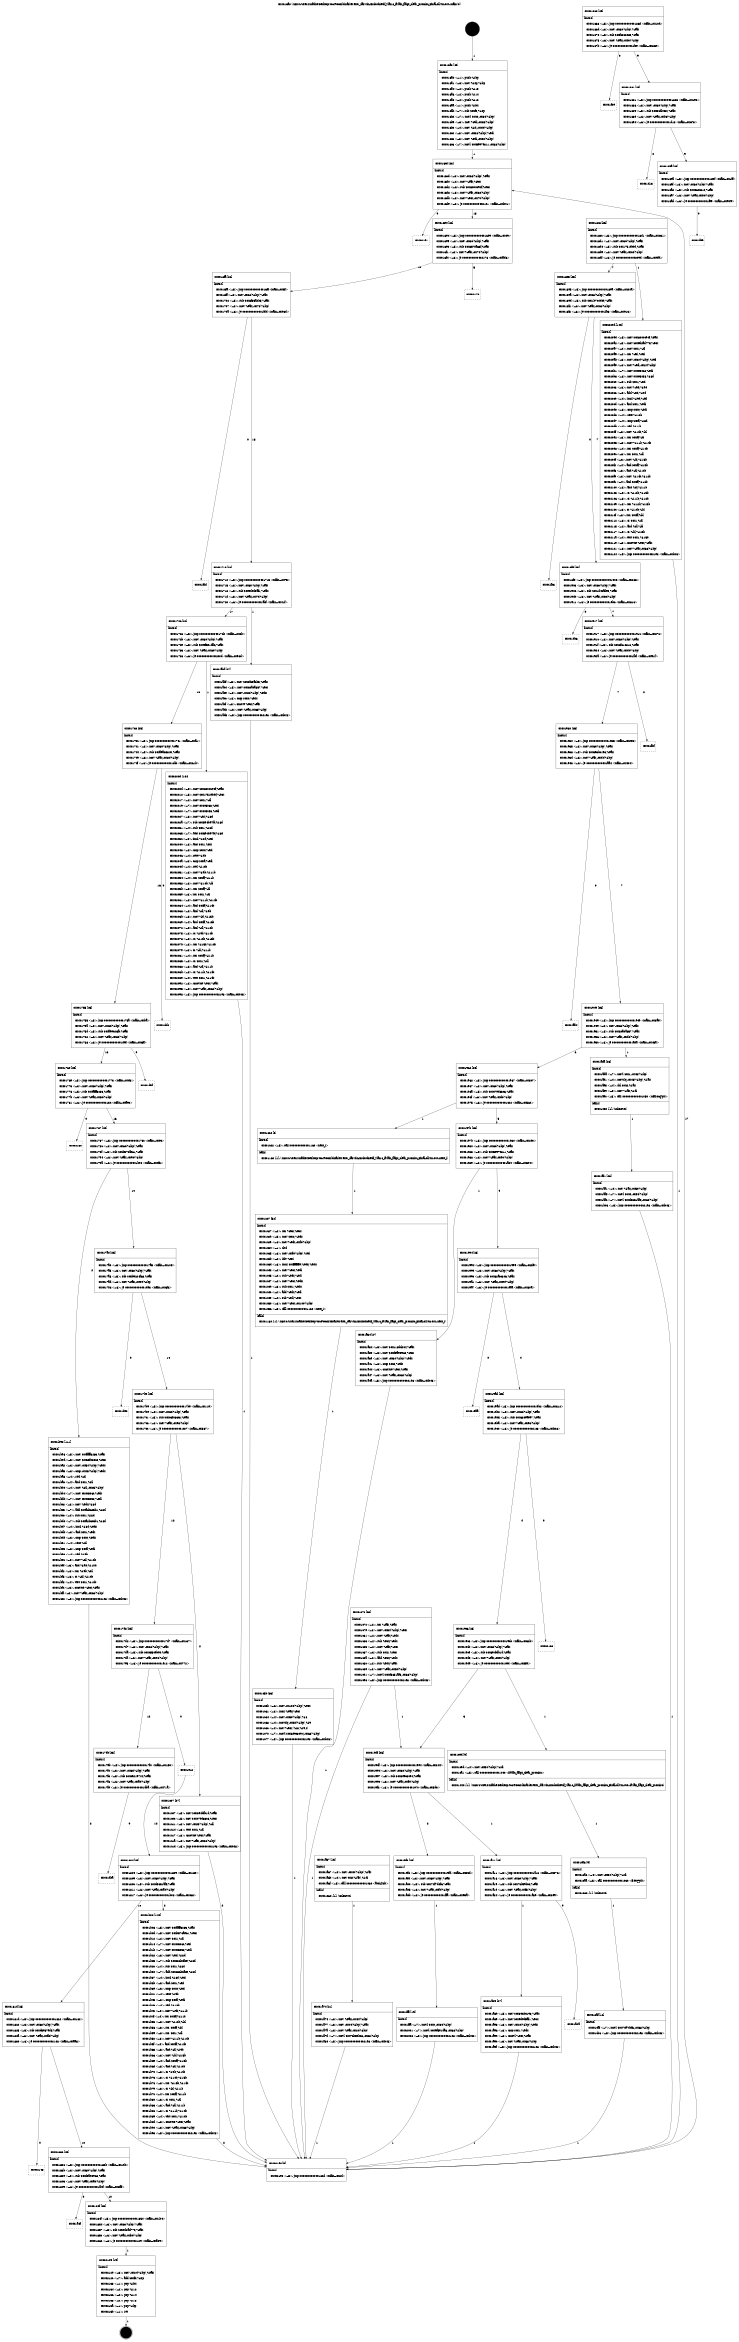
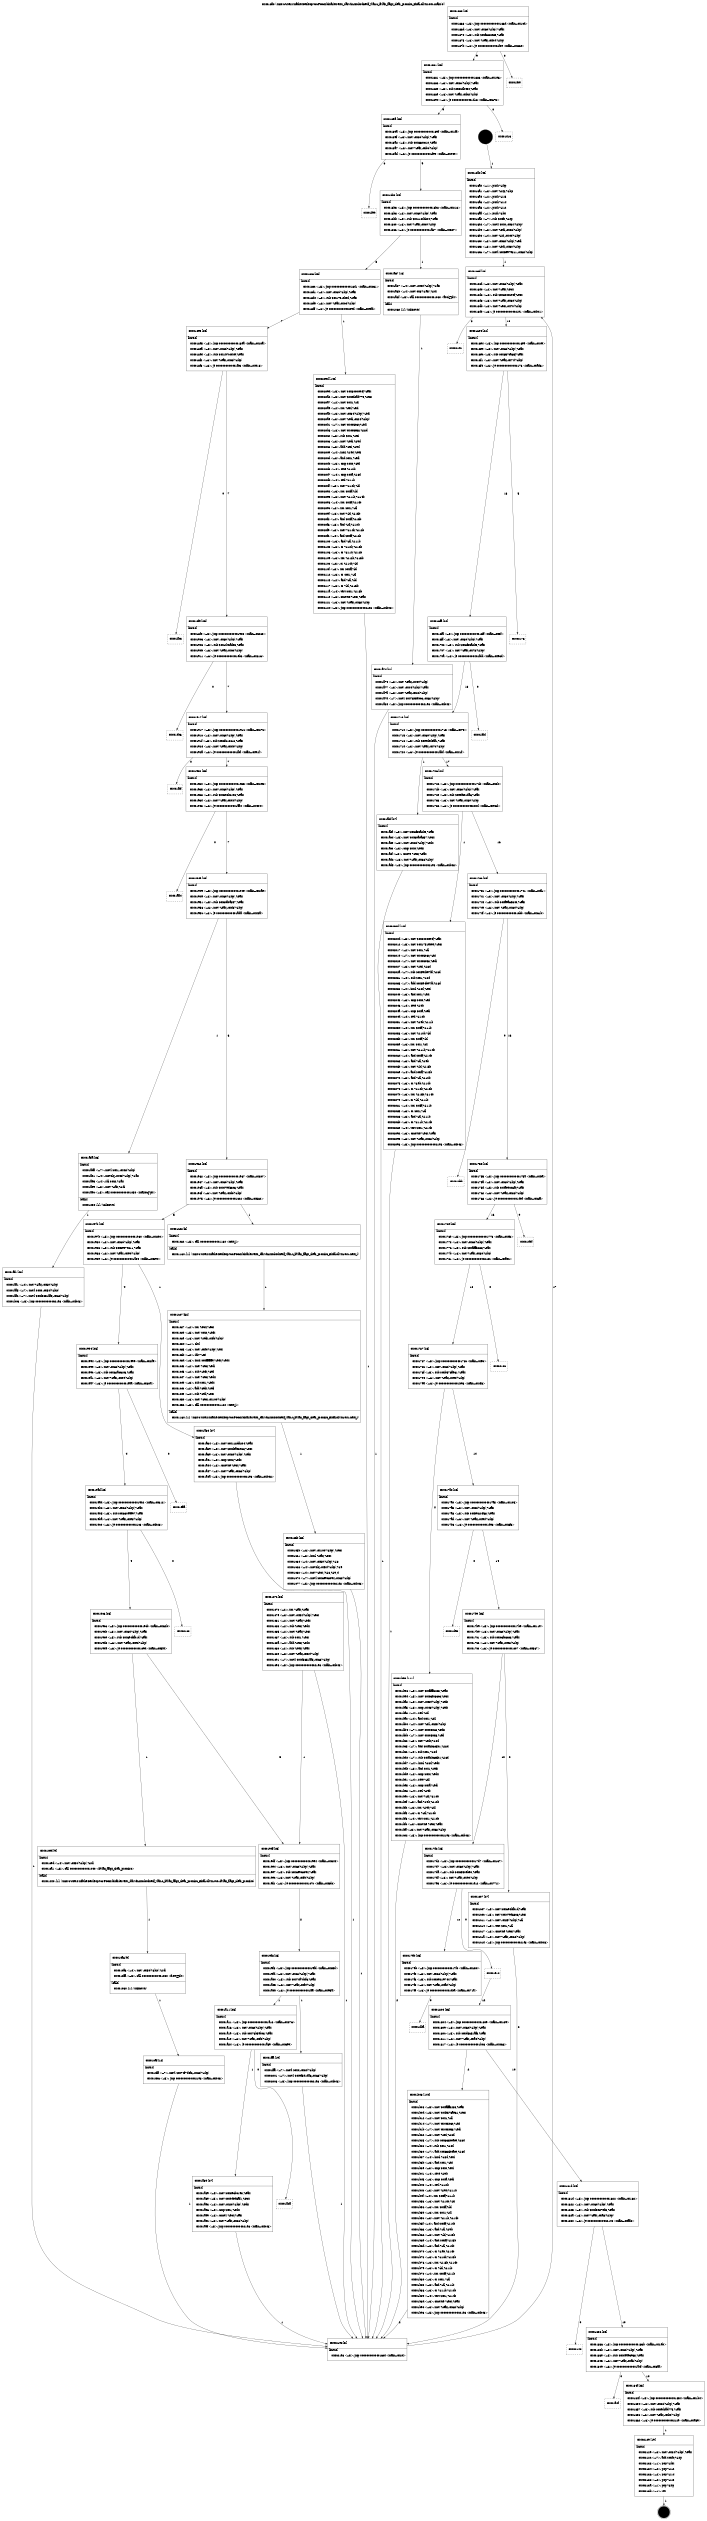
node "0x4018b3 [25]": added
edge "0x4019df [25]" -> "0x401a11 [25]": now "0x4019f8 [25]" -> "0x401a11 [25]"
